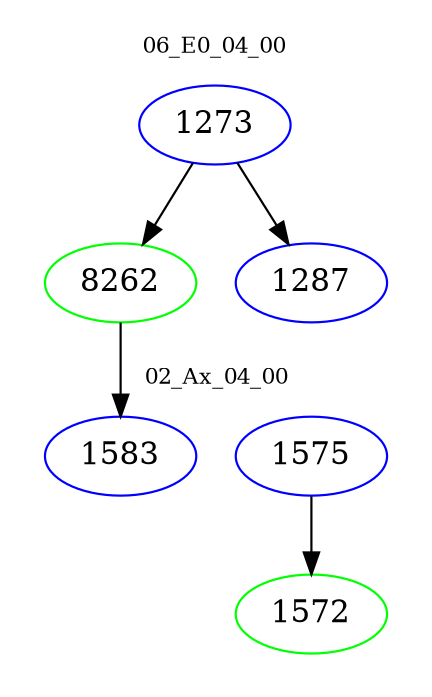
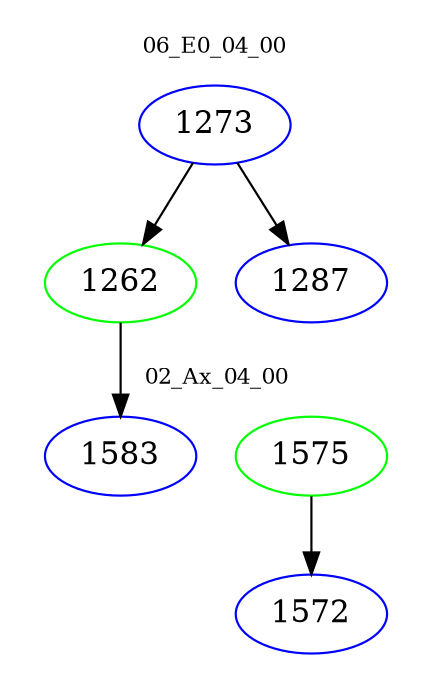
node "8262": label "8262" -> "1262"
node "1575": color blue -> green
node "1572": color green -> blue
